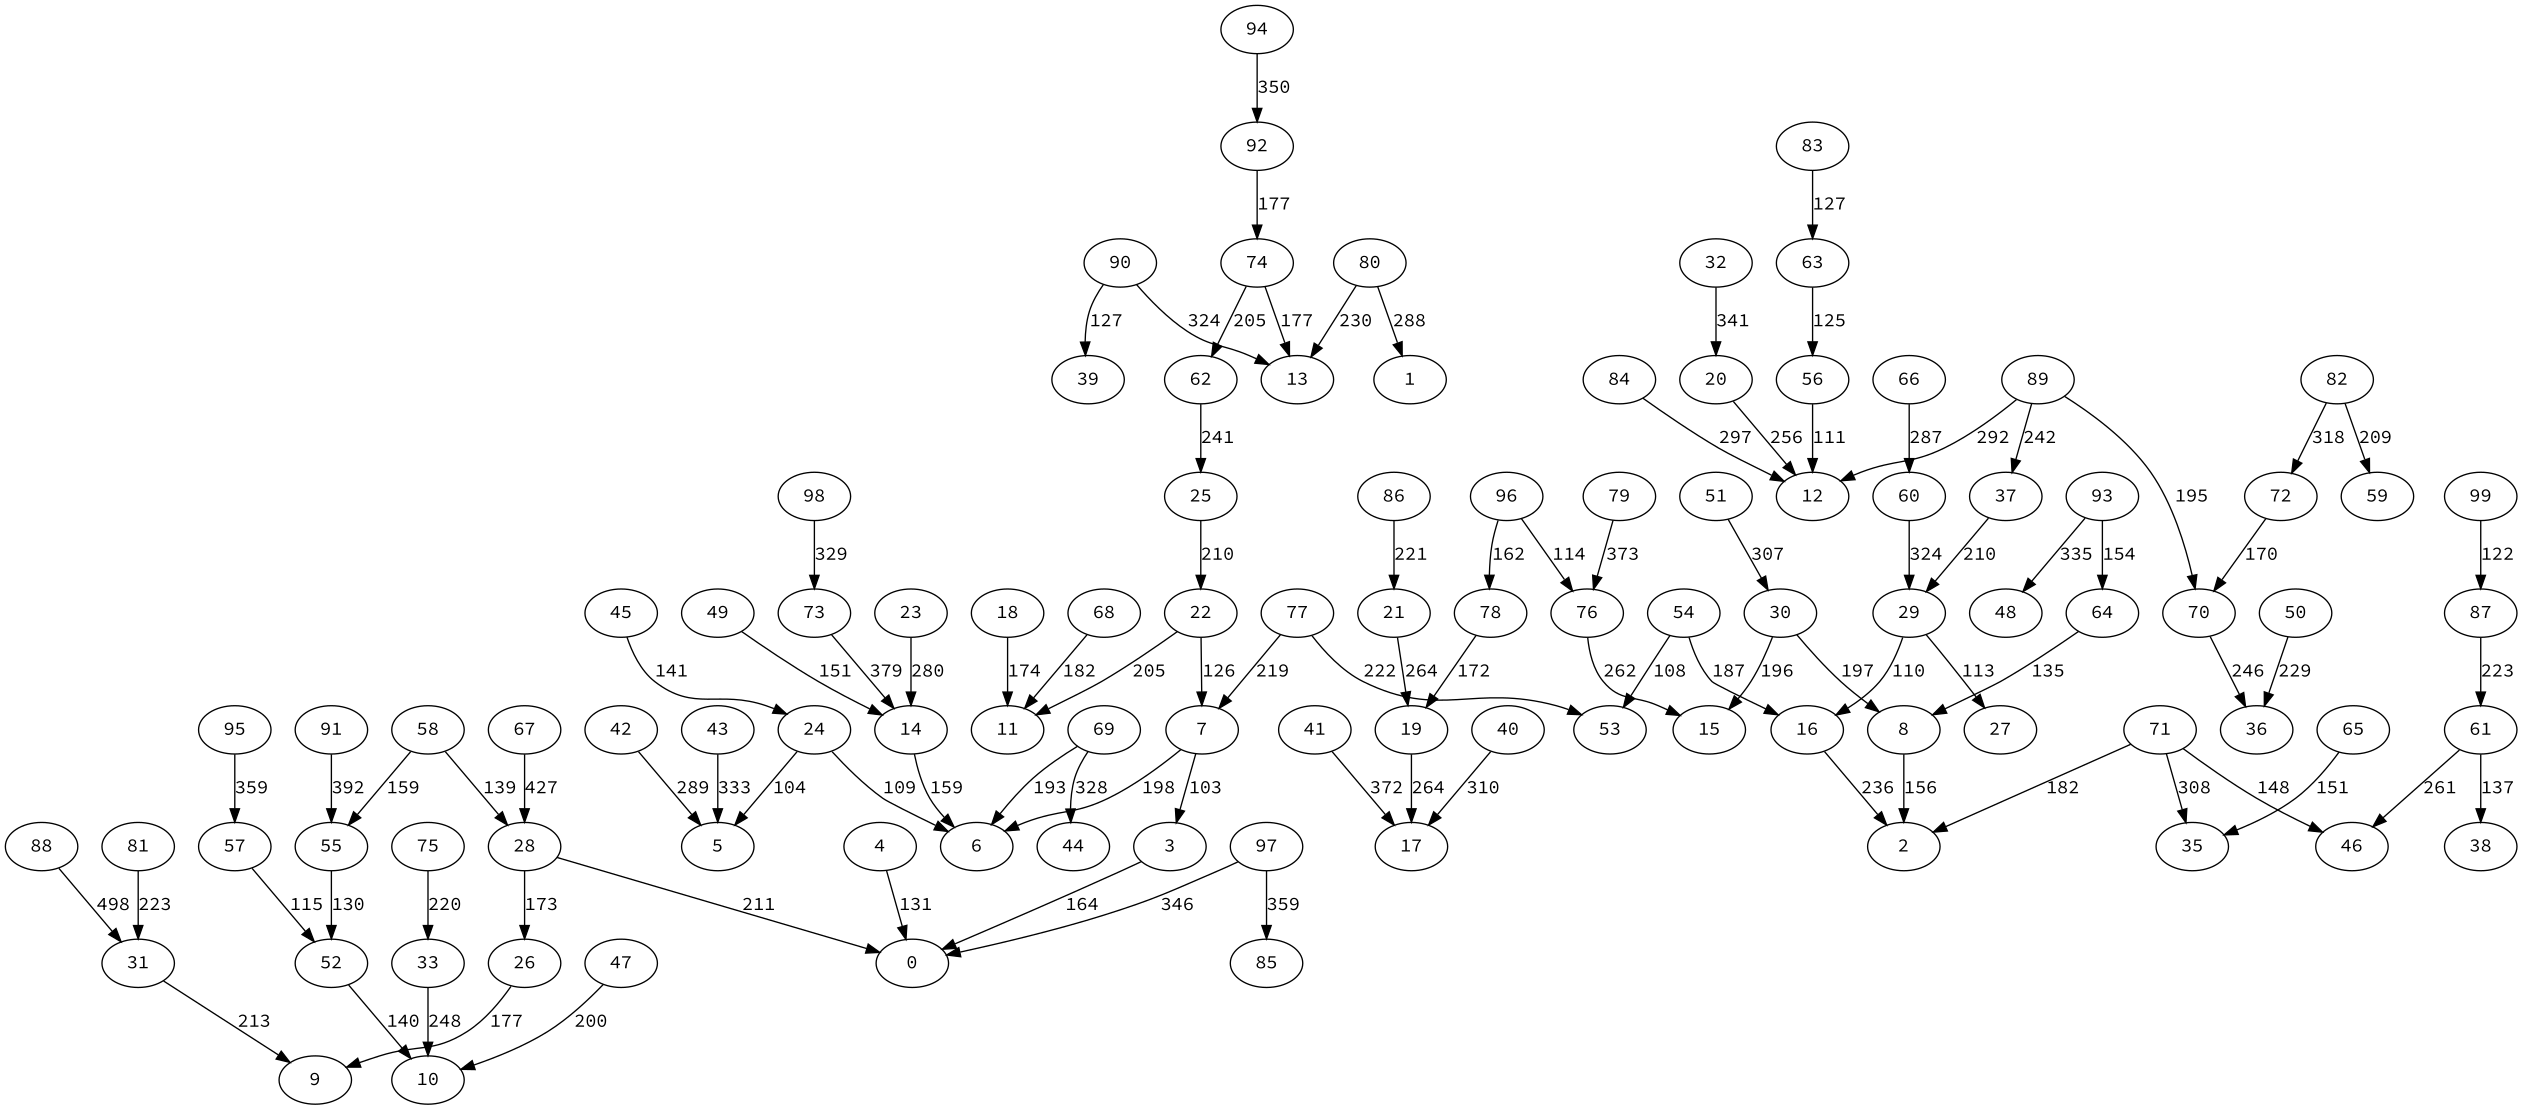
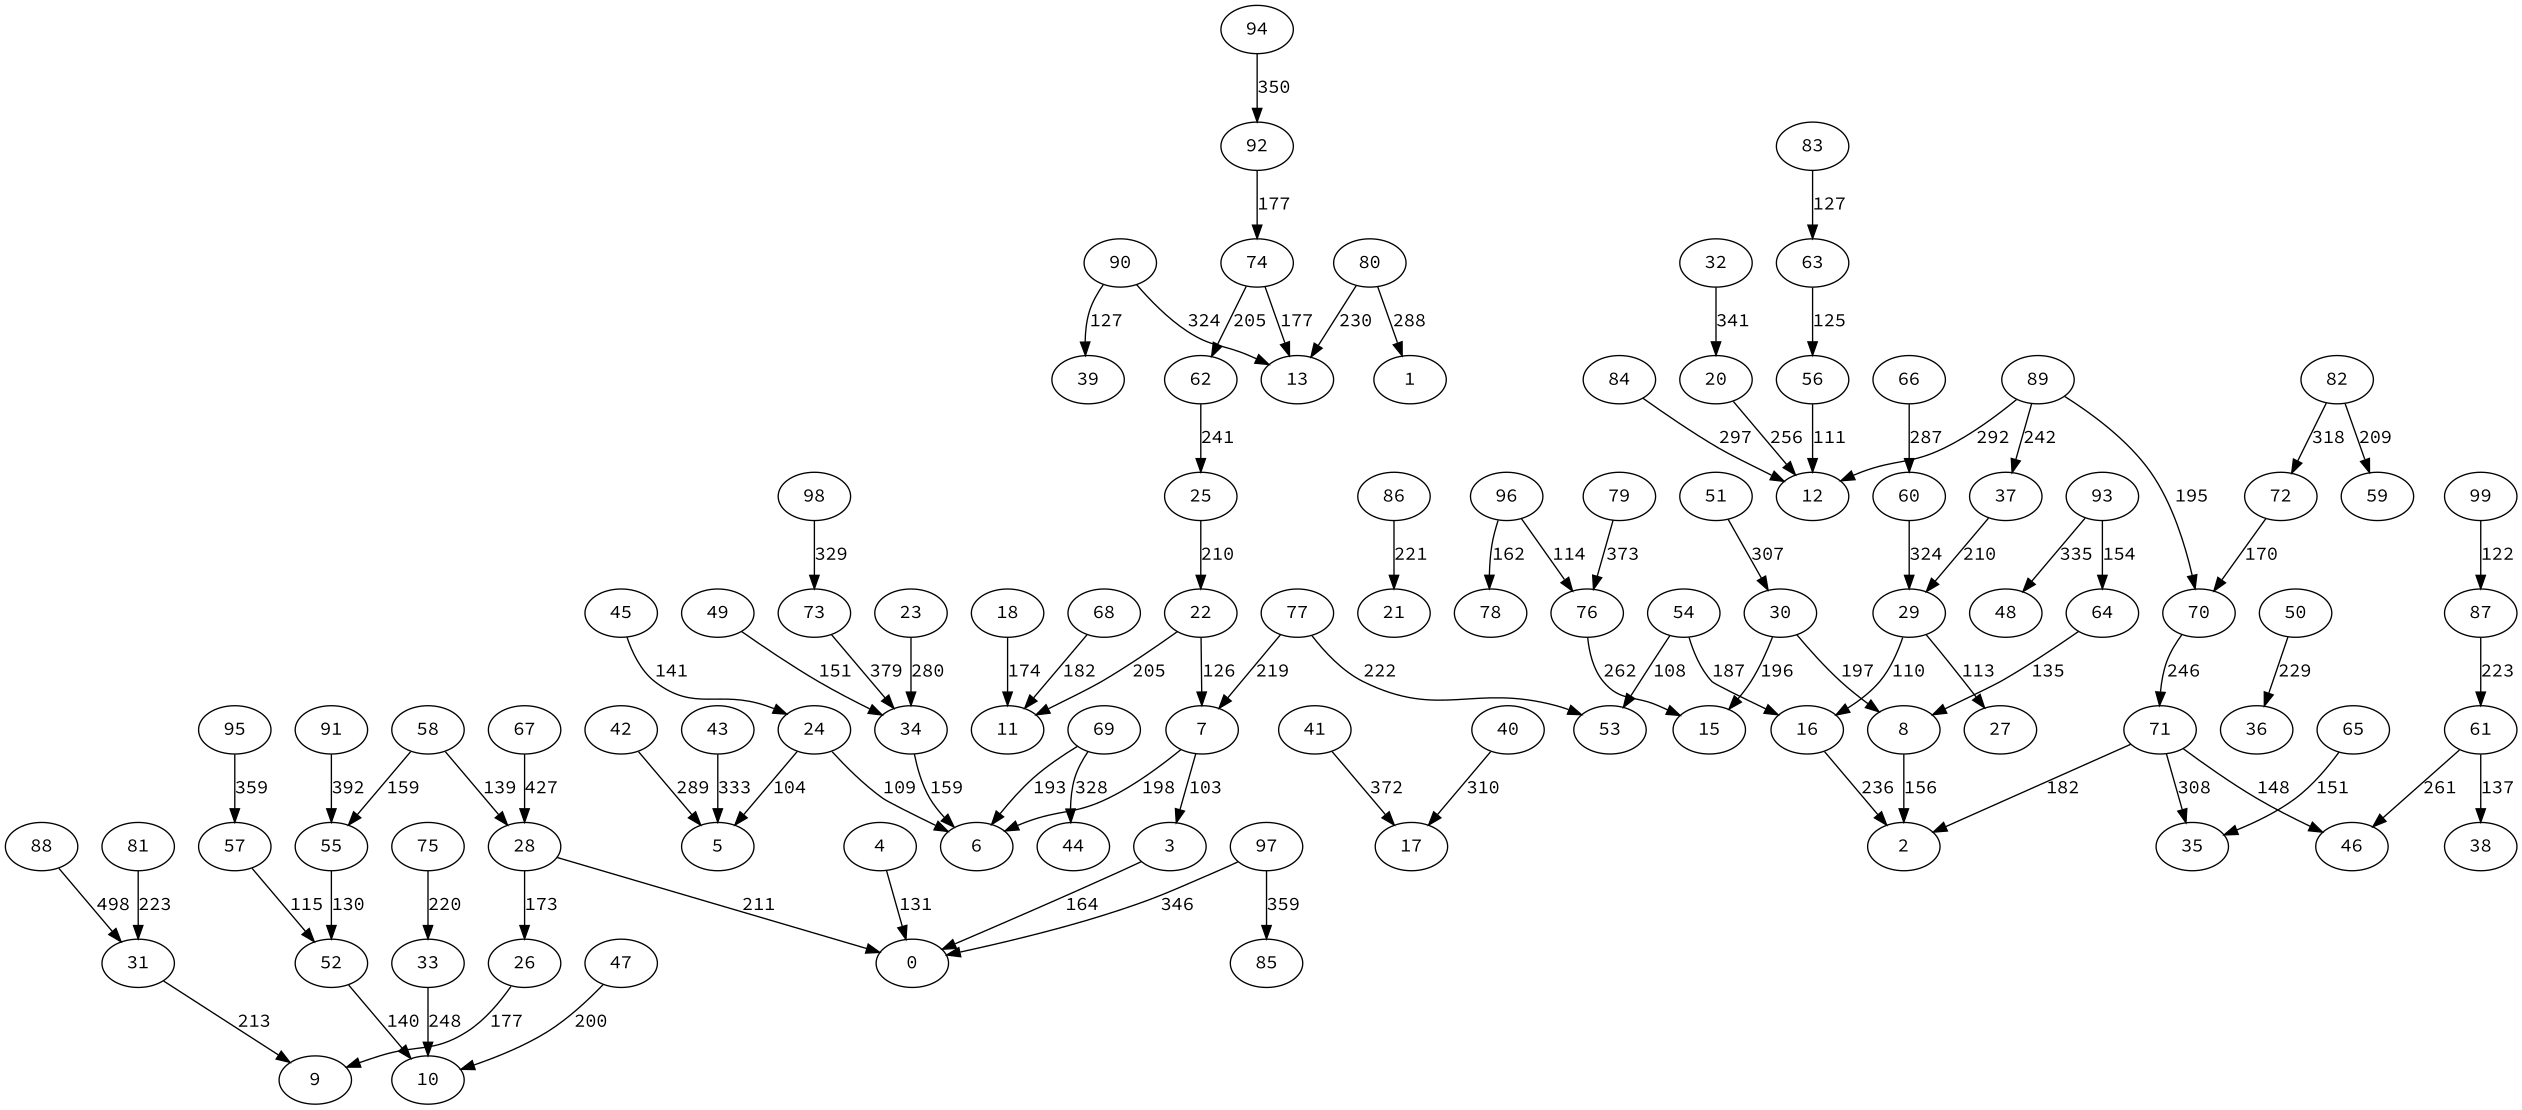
edge "70" -> "36": now "70" -> "71"
node "14": label "14" -> "34"
node "19": removed
